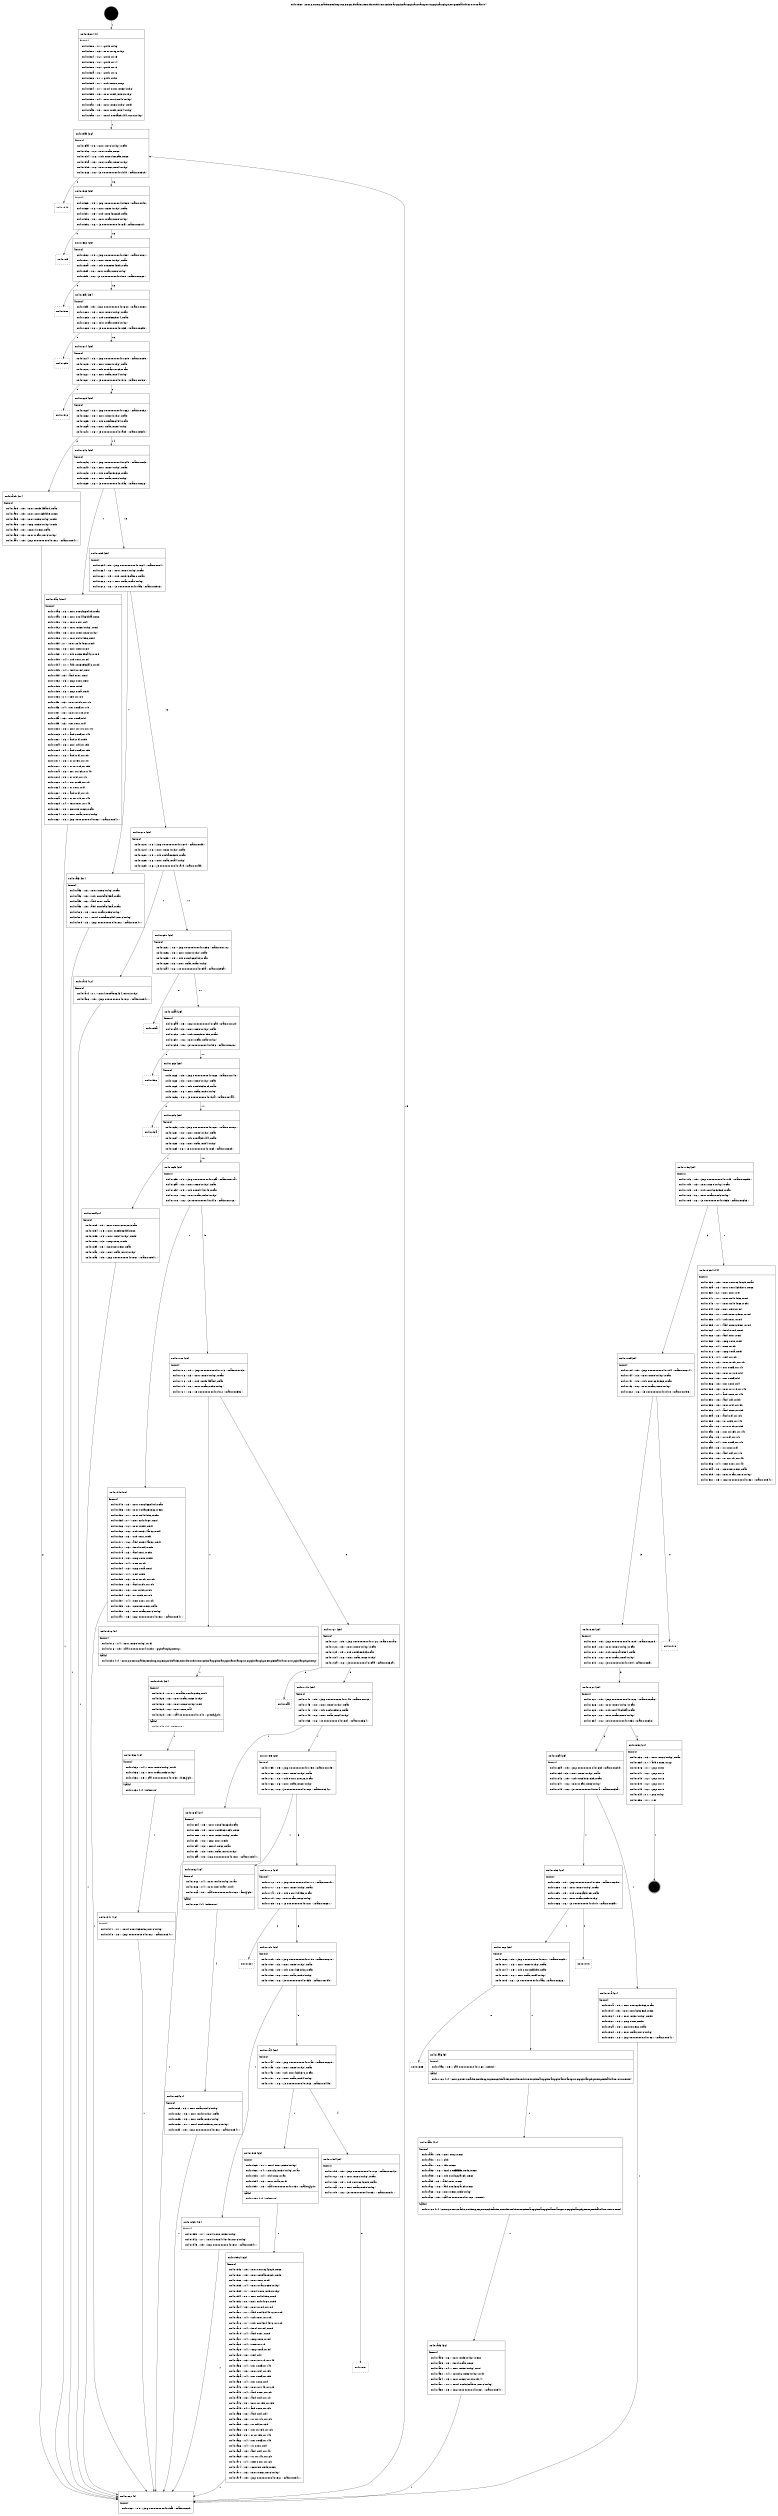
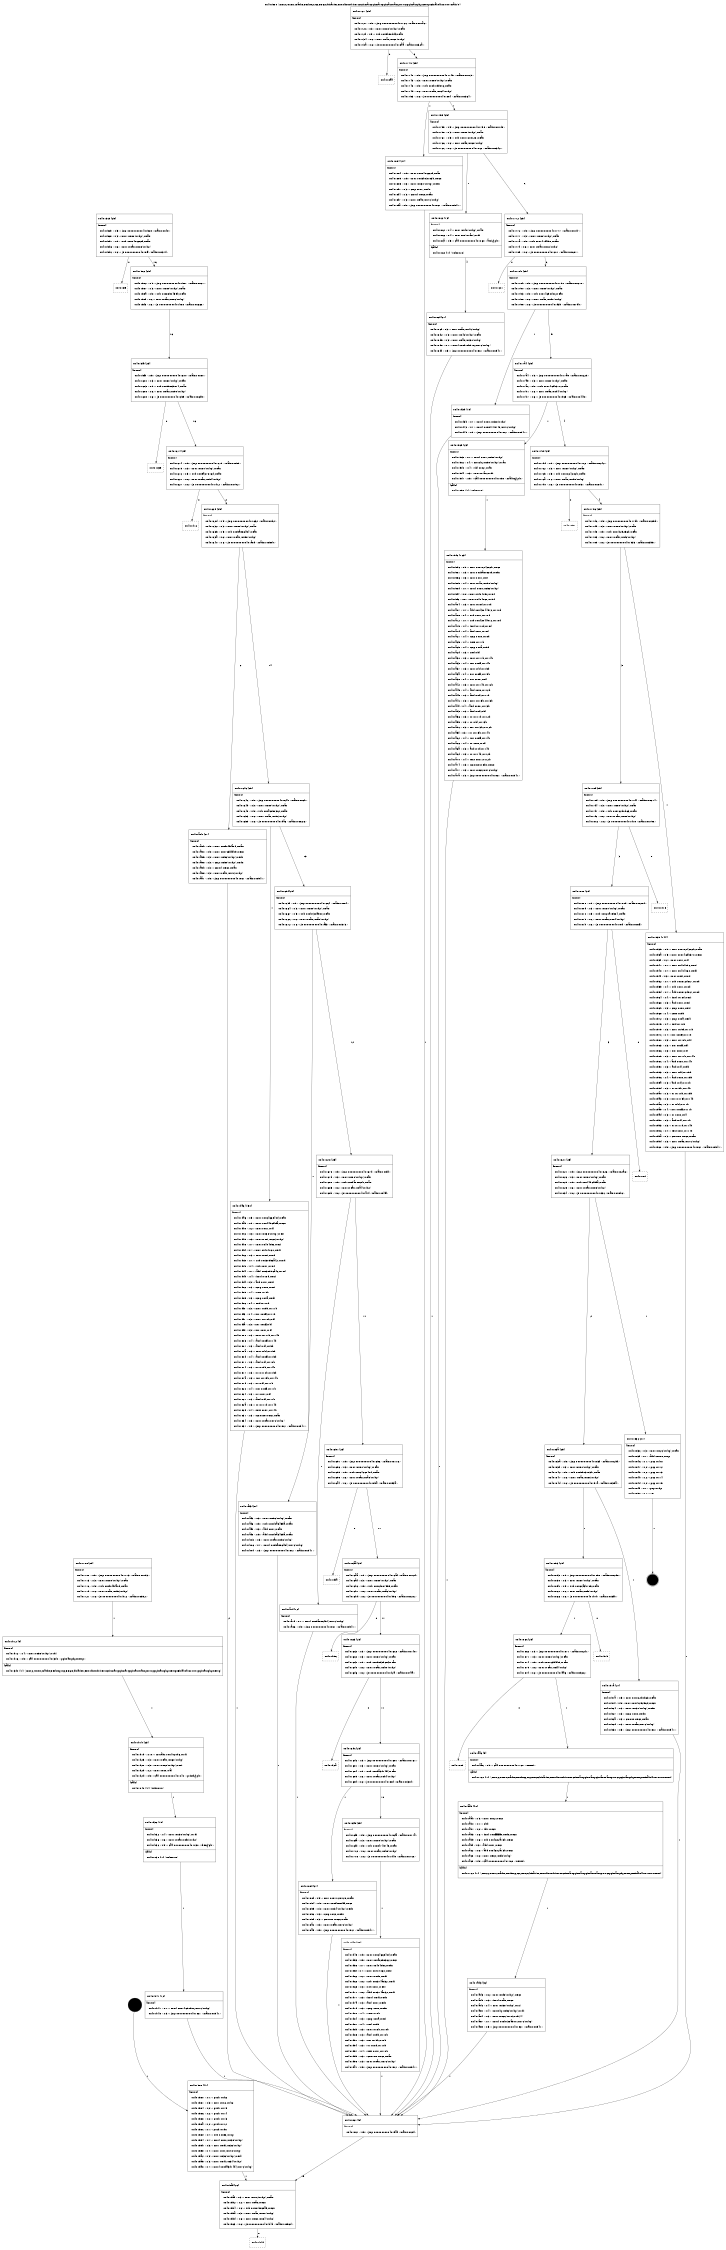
edge "0x4015af [26]" -> "0x4015c9 [25]": removed, label "16"
node "0x401be8": removed
edge "0x4017bd [25]" -> "0x4017d6 [25]": added, label "4"
node "0x401e7f": added
edge "0x4016f5 [25]" -> "0x40170e [25]": removed, label "9"
edge "0x40170e [25]" -> "0x401727 [25]": removed, label "8"
edge "0x401935 [144]" -> "0x401ec1 [5]": added, label "1"
